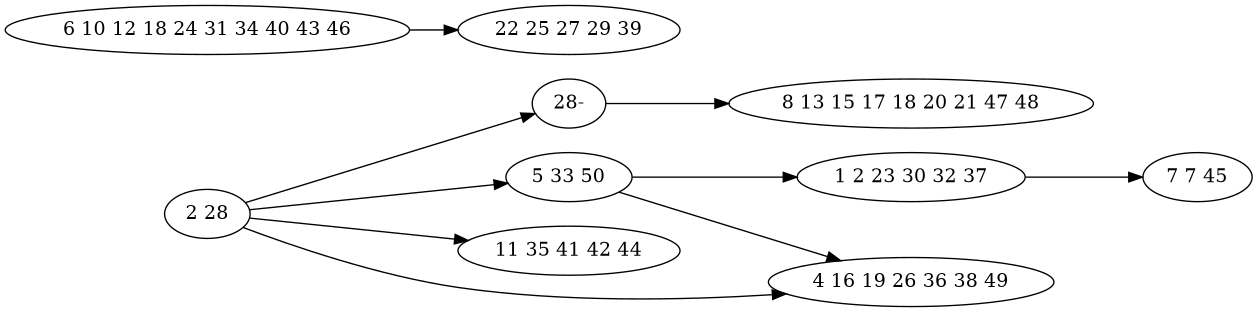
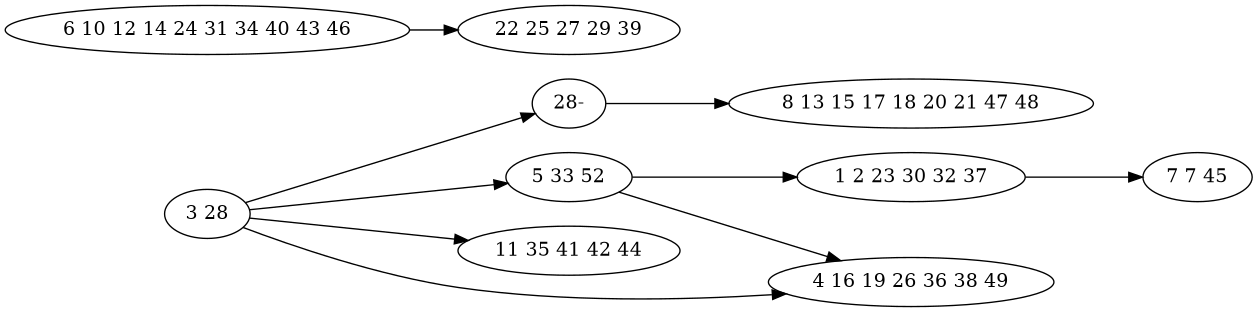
node "6 10 12 18 24 31 34 40 43 46": label "6 10 12 18 24 31 34 40 43 46" -> "6 10 12 14 24 31 34 40 43 46"
node "5 33 50": label "5 33 50" -> "5 33 52"
node "2 28": label "2 28" -> "3 28"
